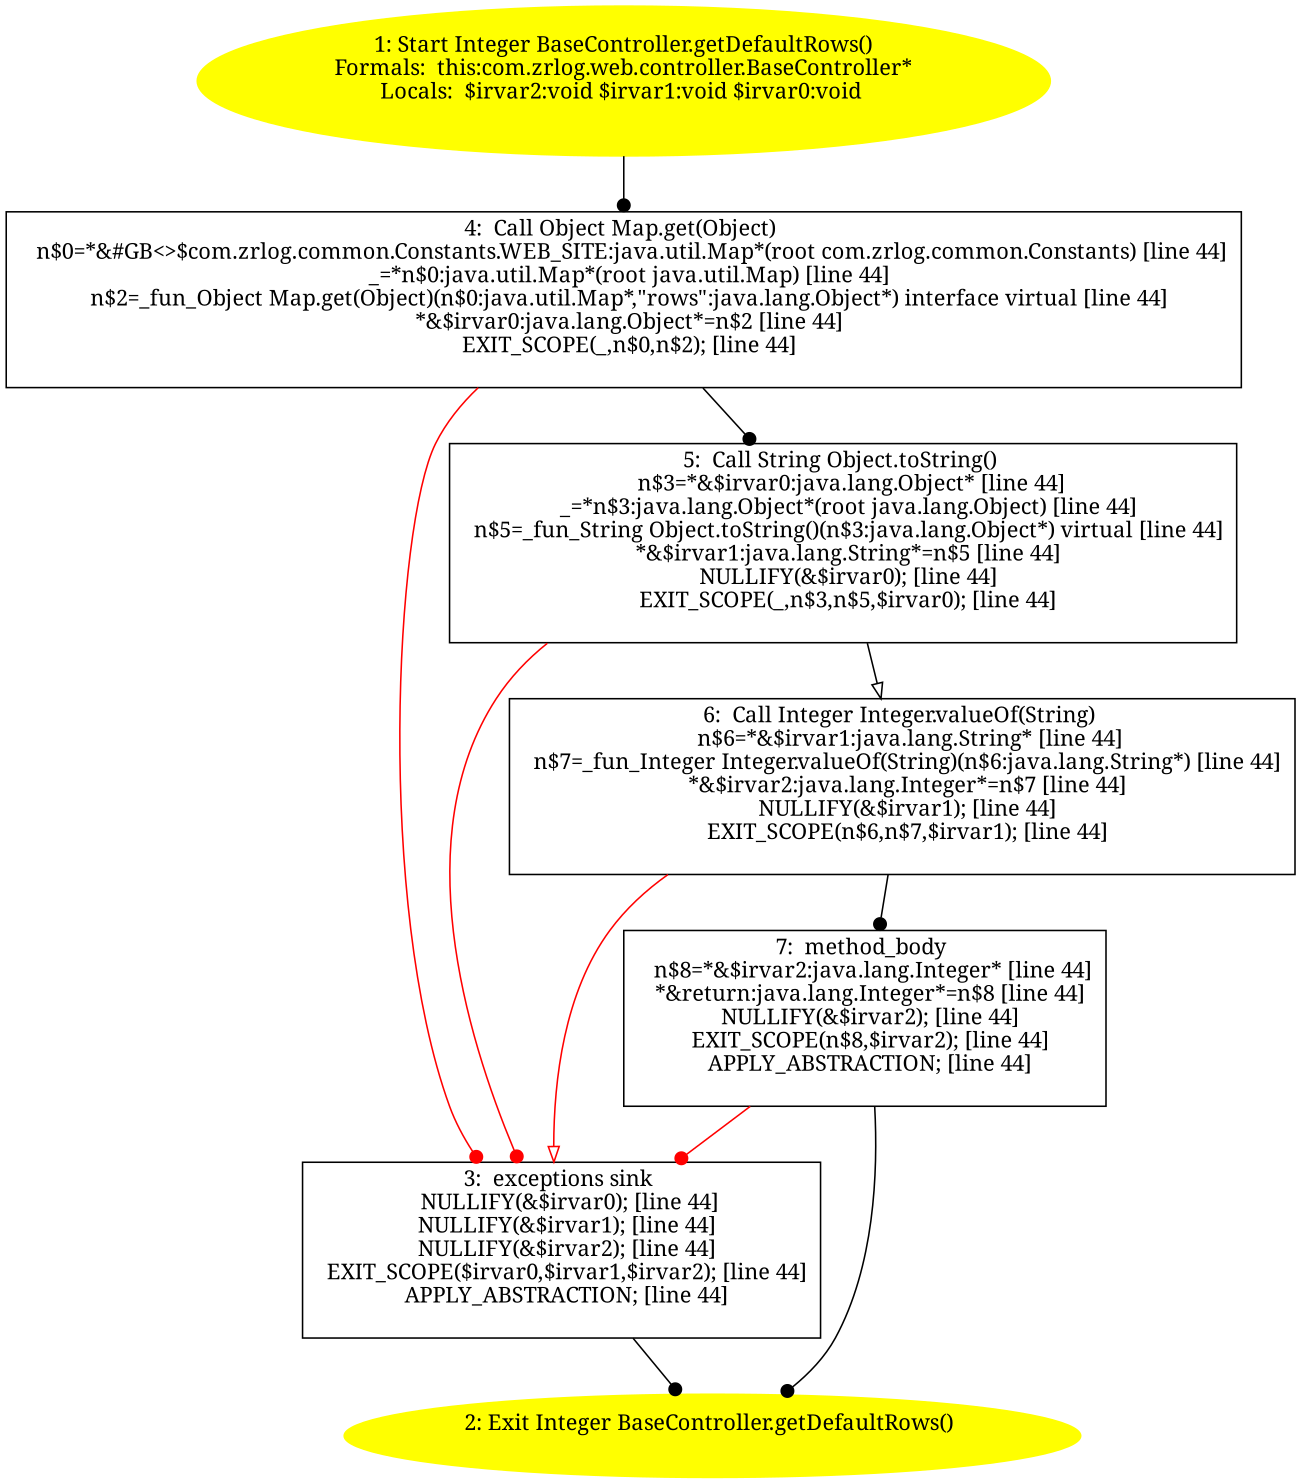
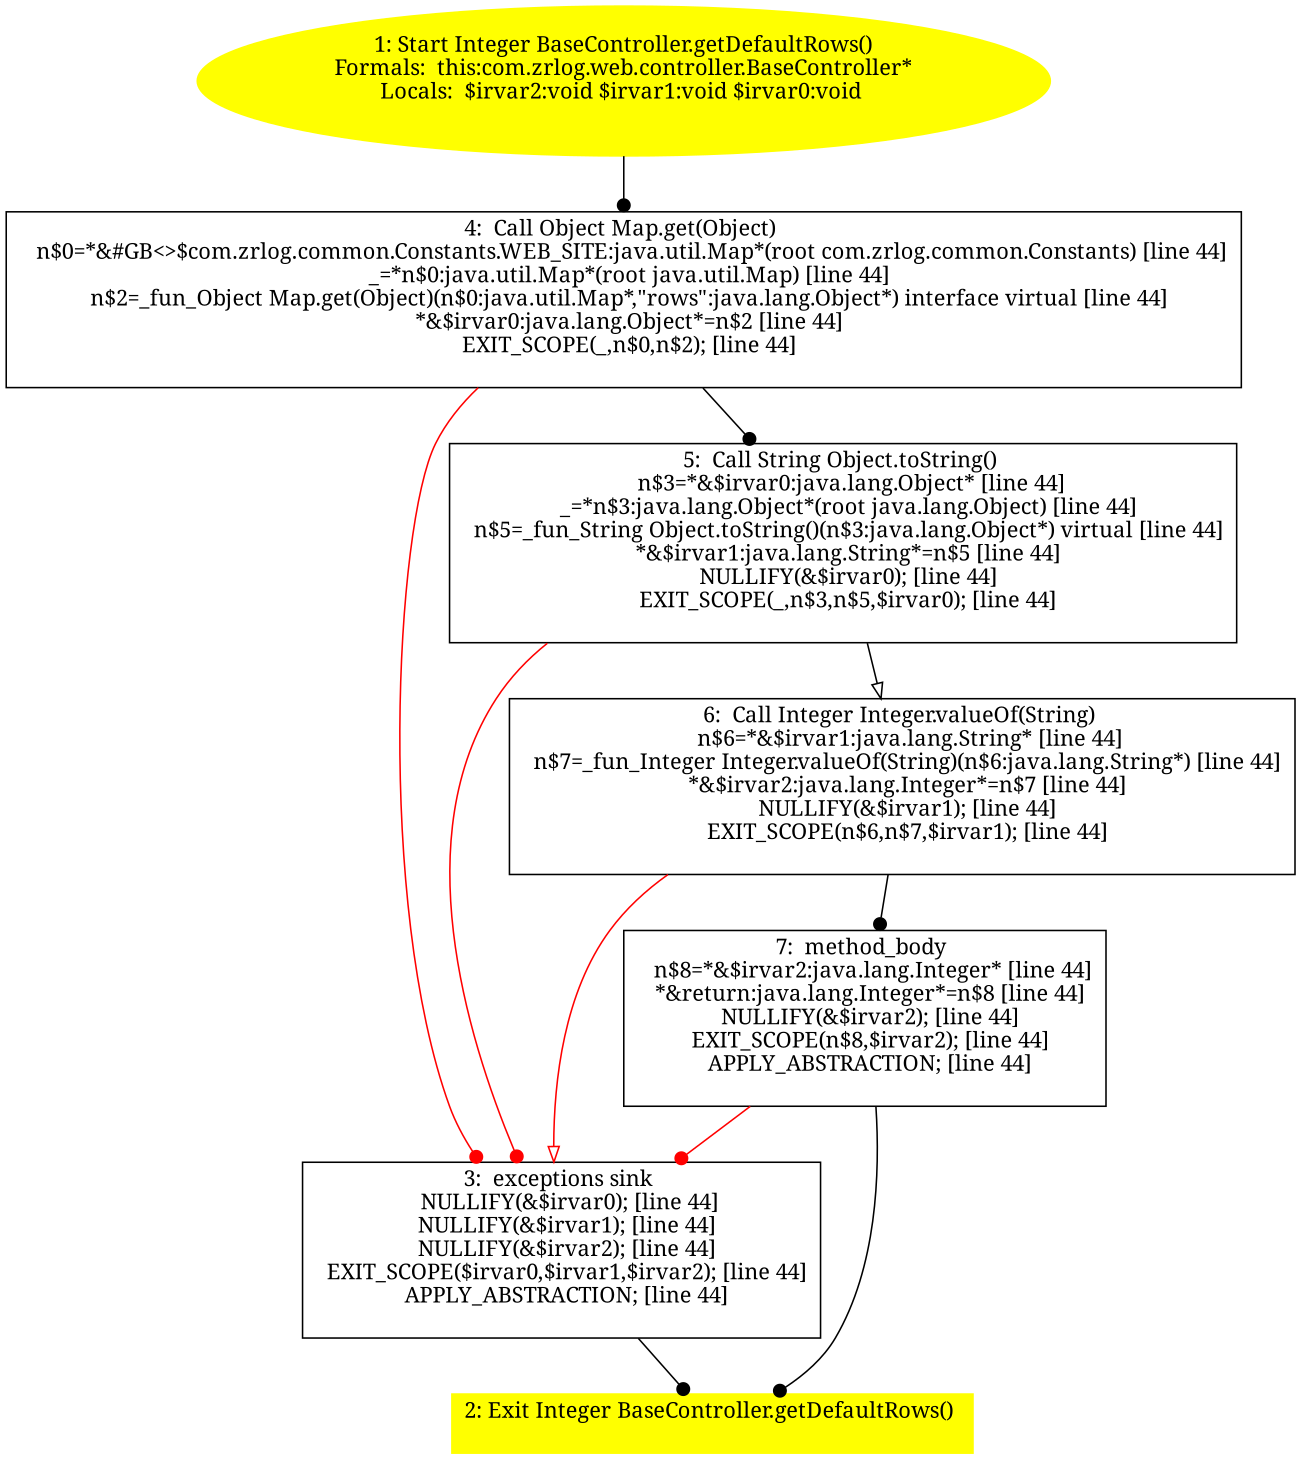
node "2: Exit Integer BaseController.getDefaultRows()": shape ellipse -> box
